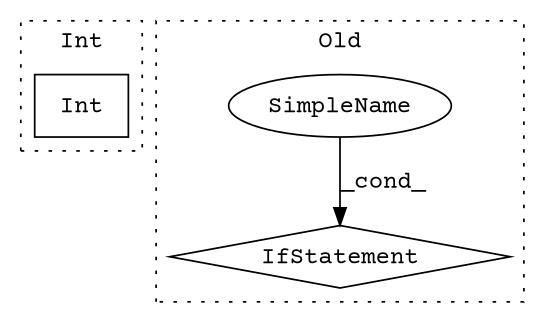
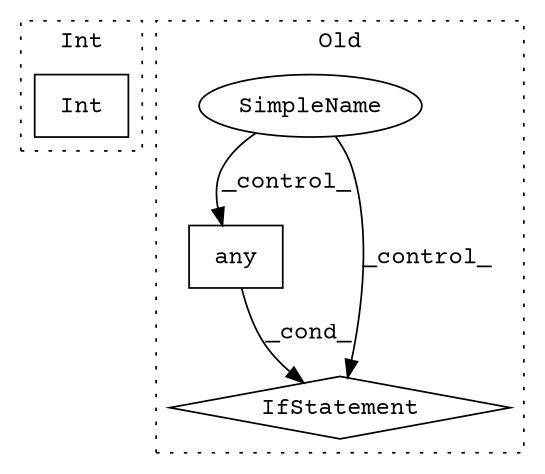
edge "SimpleName" -> "IfStatement": label "_cond_" -> "_control_"
node "any": added
